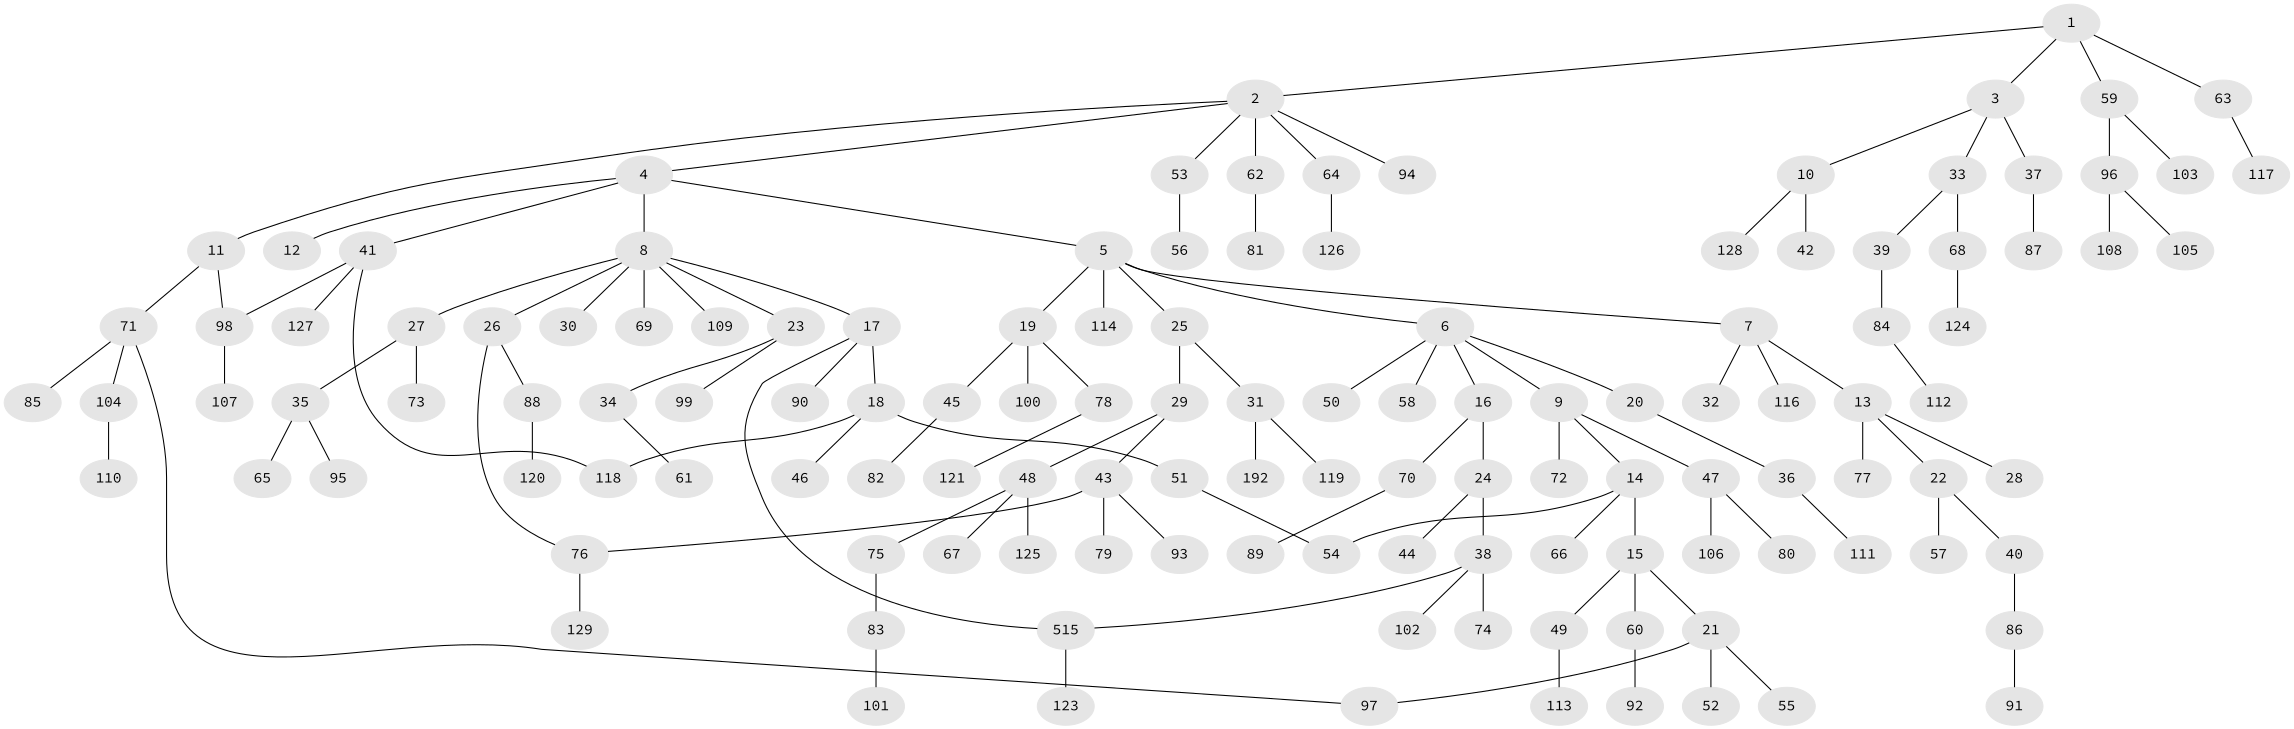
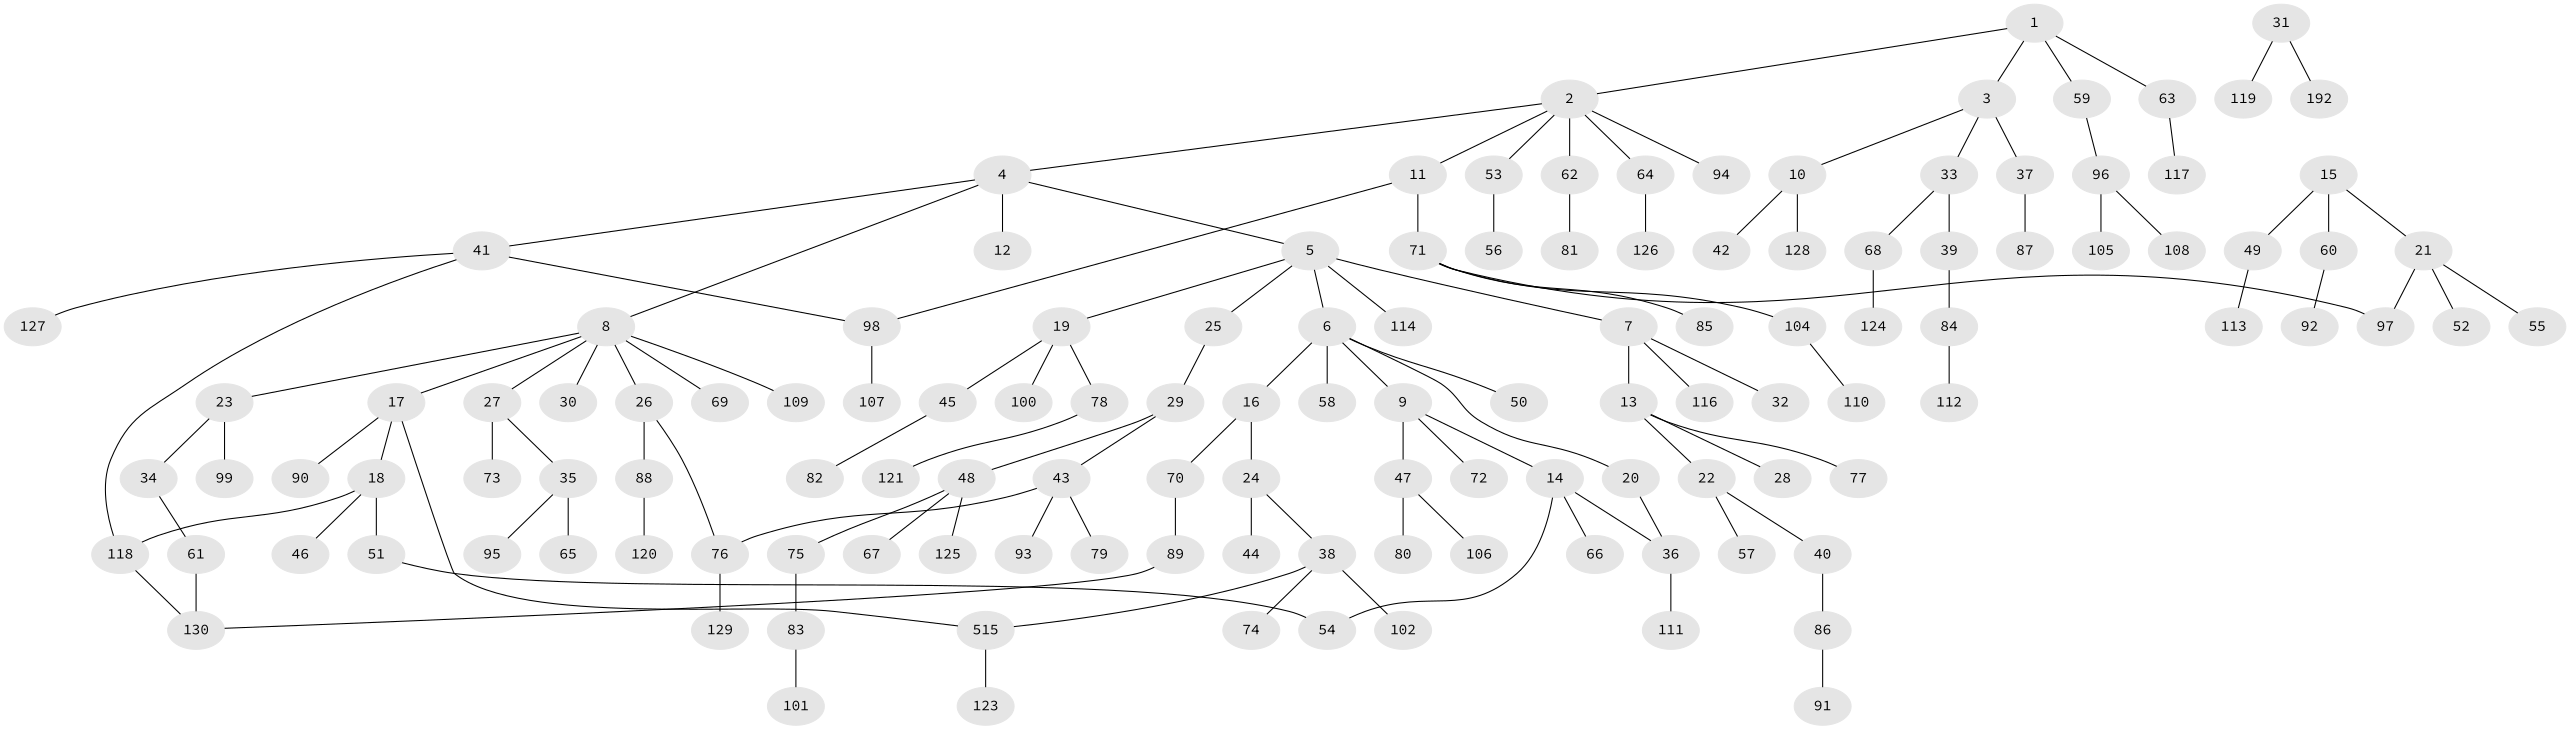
node "103": removed
edge "25" -- "31": removed
edge "14" -- "15": now "14" -- "36"
node "130": added
